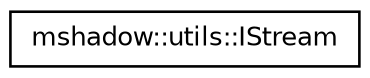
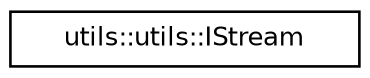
node "mshadow::utils::IStream": label "mshadow::utils::IStream" -> "utils::utils::IStream"
